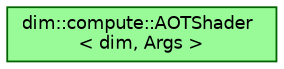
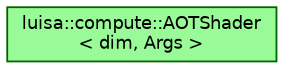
node "dim::compute::AOTShader < dim, Args >": label "dim::compute::AOTShader < dim, Args >" -> "luisa::compute::AOTShader < dim, Args >"
